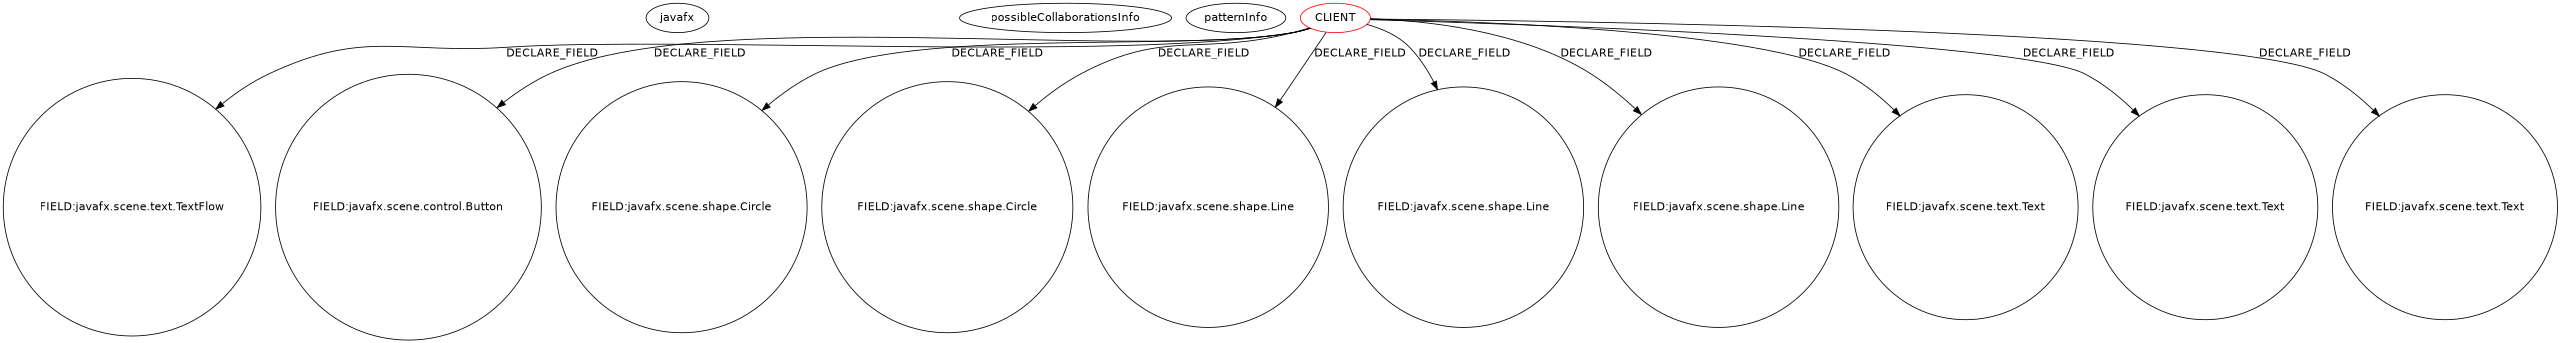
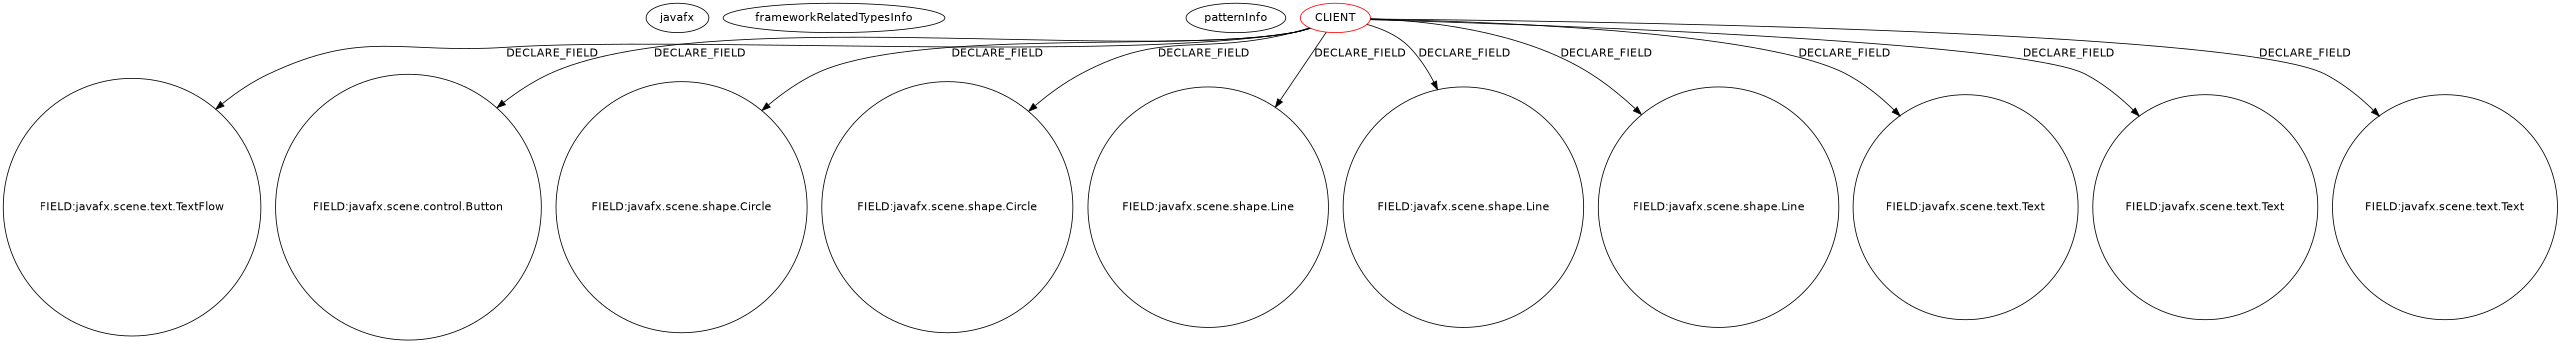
node "frameworkRelatedTypesInfo": added
node "possibleCollaborationsInfo": removed
